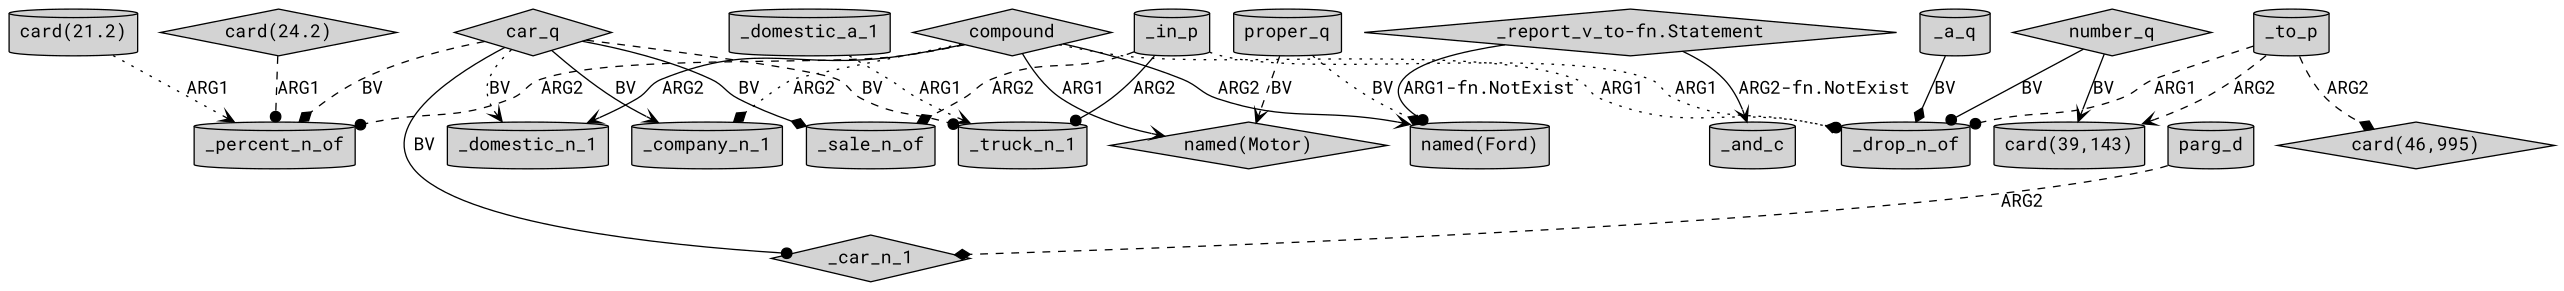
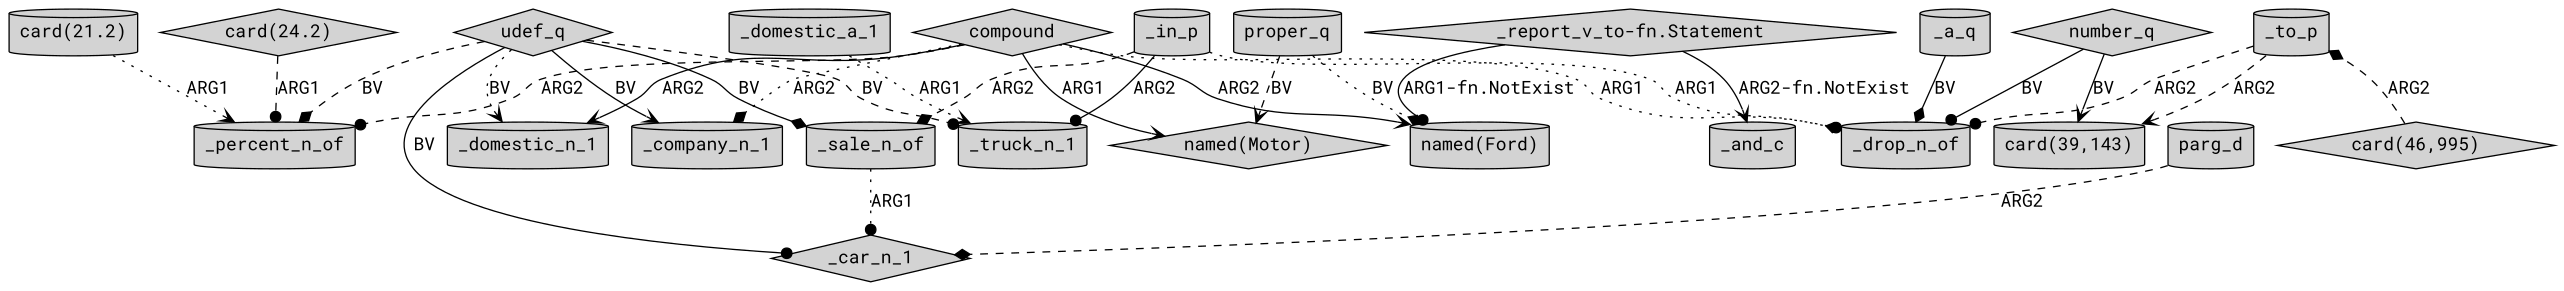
node "car_q": label "car_q" -> "udef_q"
edge "_to_p" -> "_drop_n_of": label "ARG1" -> "ARG2"
edge "_to_p" -> "card(46,995)": reversed
edge "_sale_n_of" -> "_car_n_1": added, label "ARG1"
